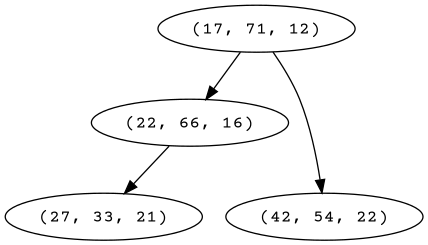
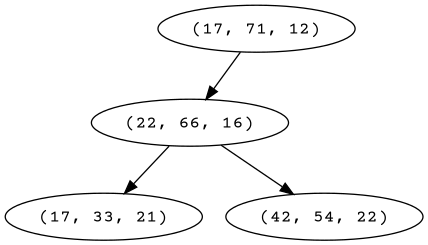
edge "(17, 71, 12)" -> "(42, 54, 22)": now "(22, 66, 16)" -> "(42, 54, 22)"
node "(27, 33, 21)": label "(27, 33, 21)" -> "(17, 33, 21)"
